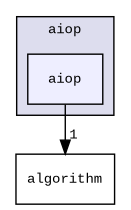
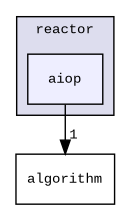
cluster "aiop": label "aiop" -> "reactor"
